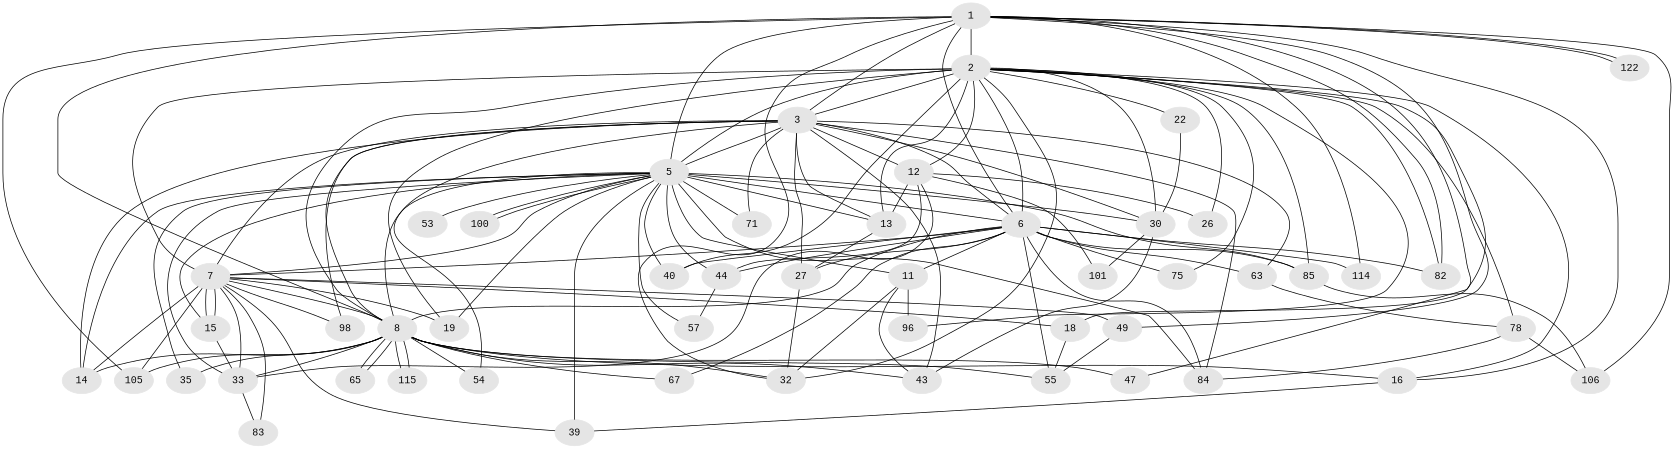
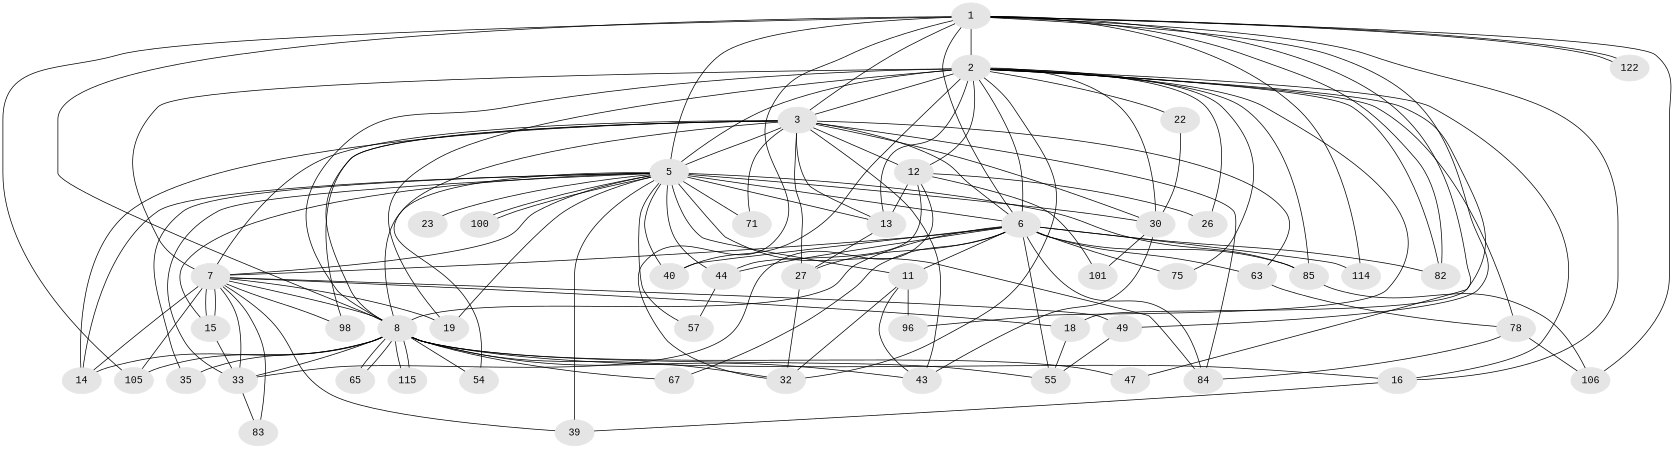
node "53": label "53" -> "23"
